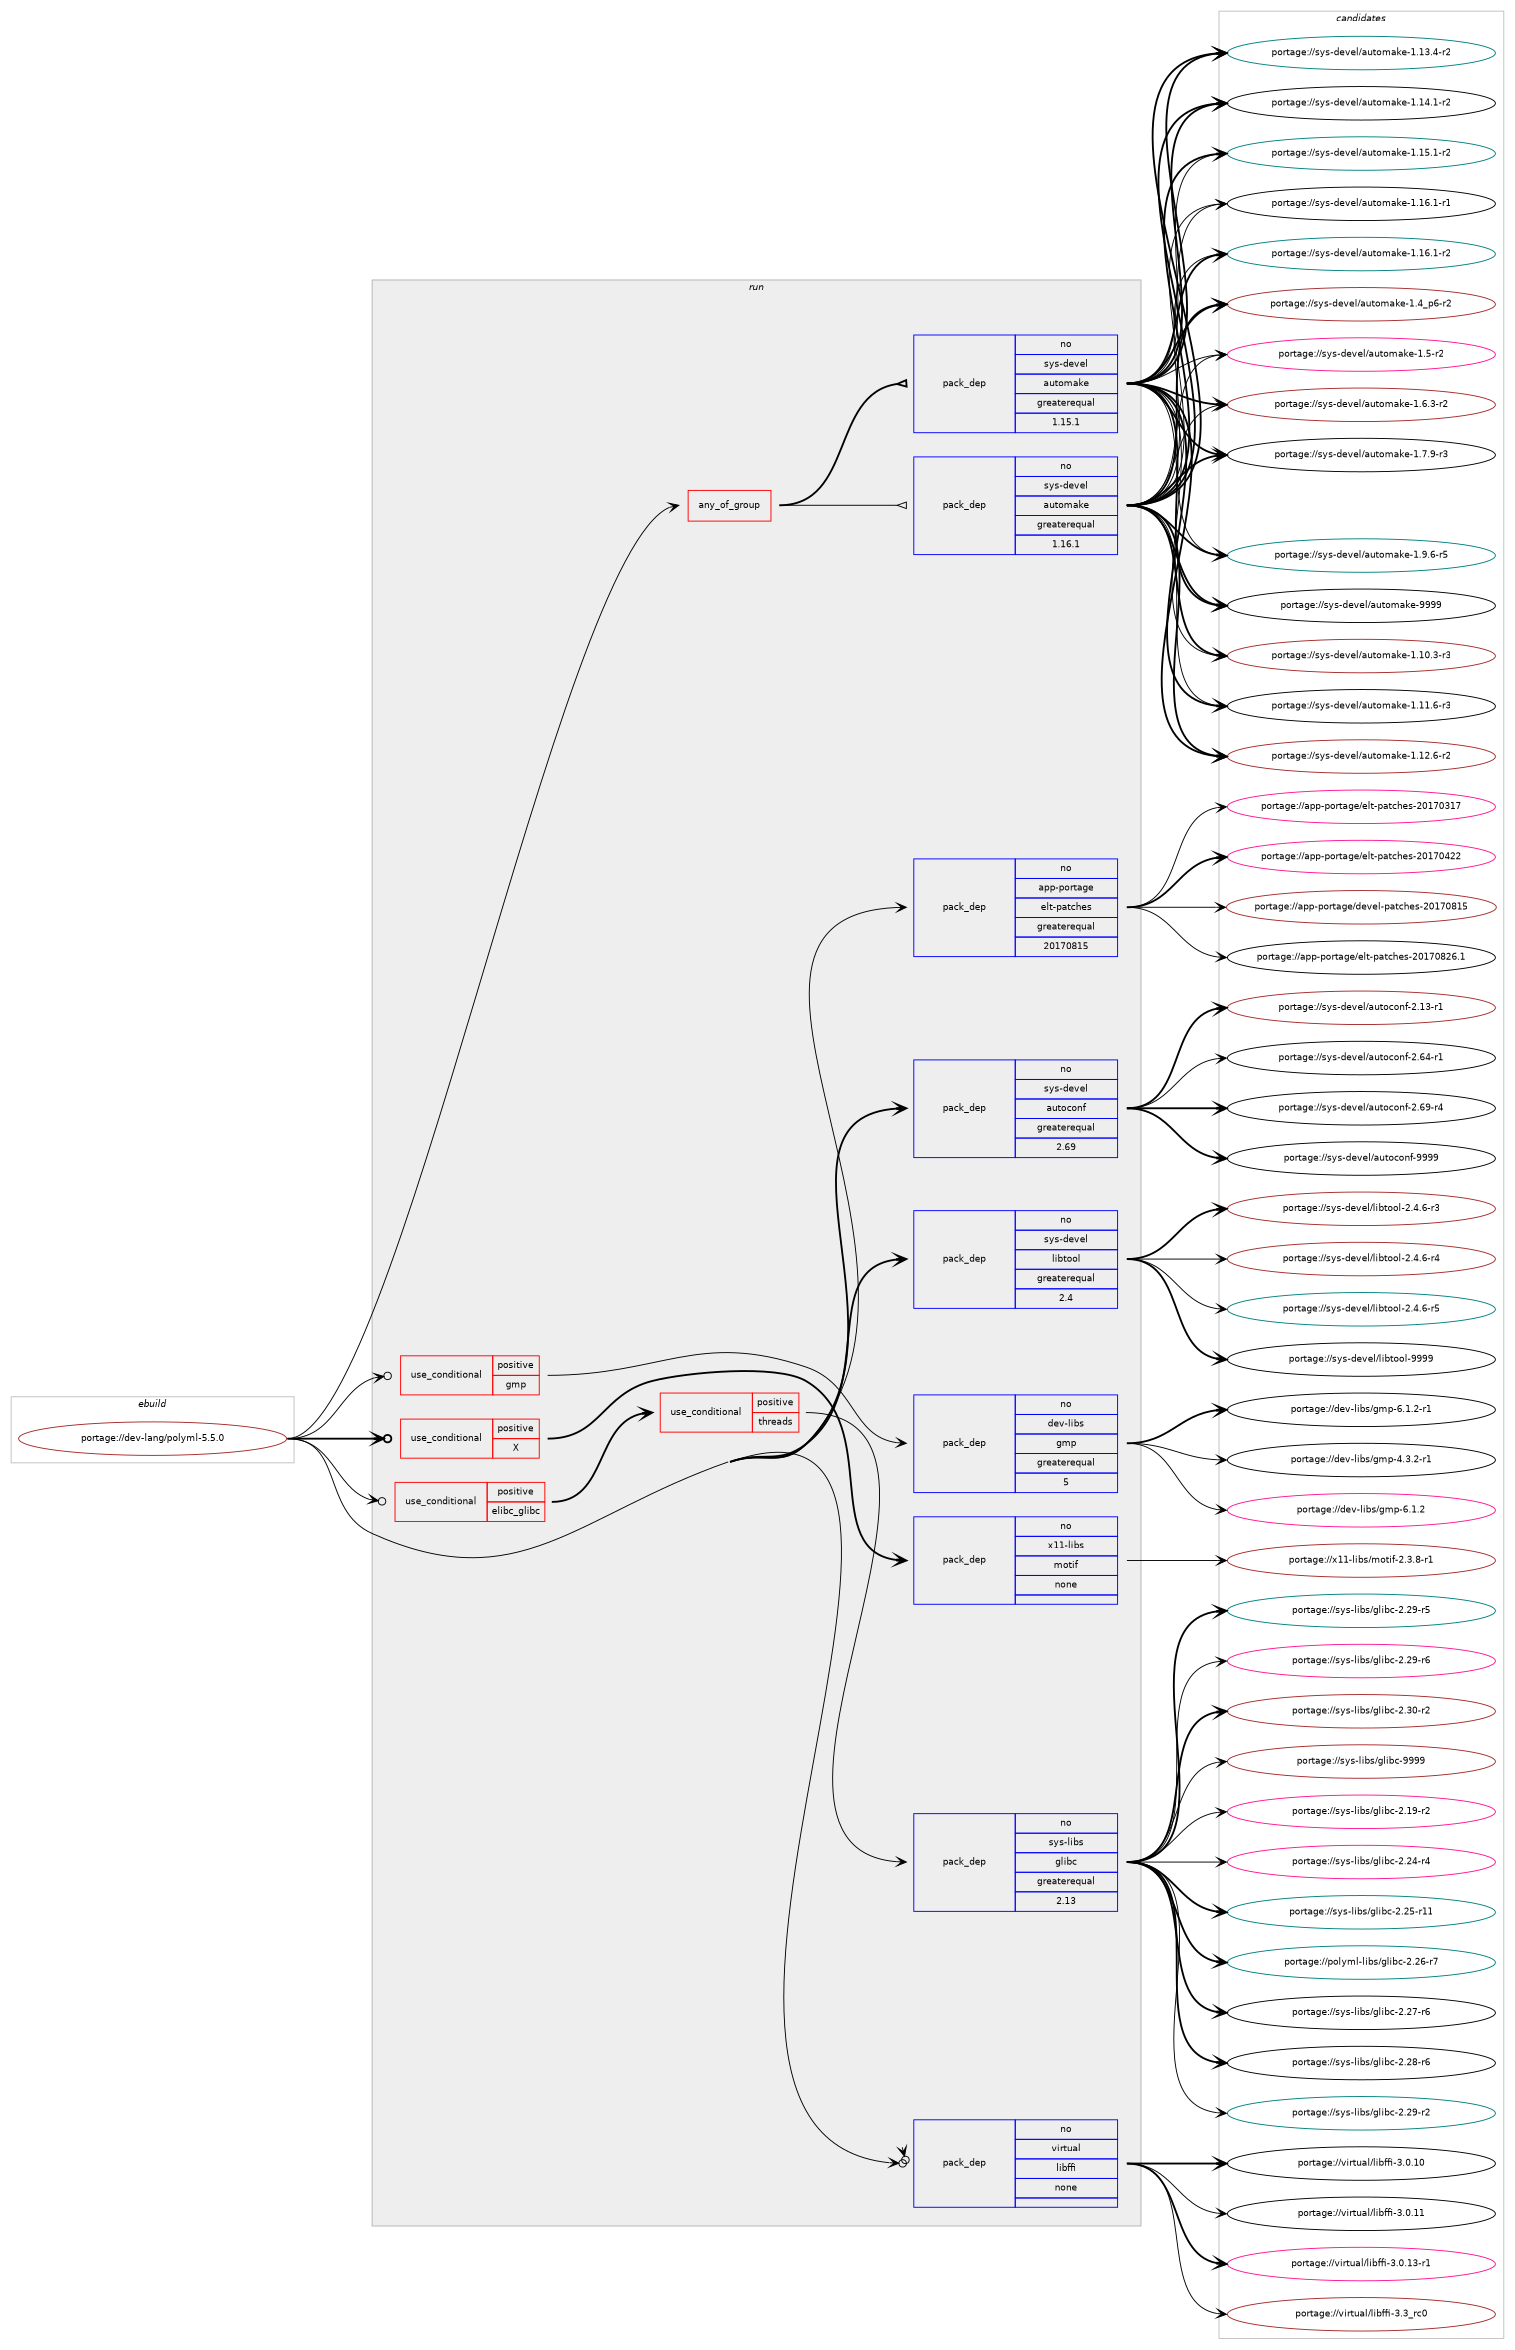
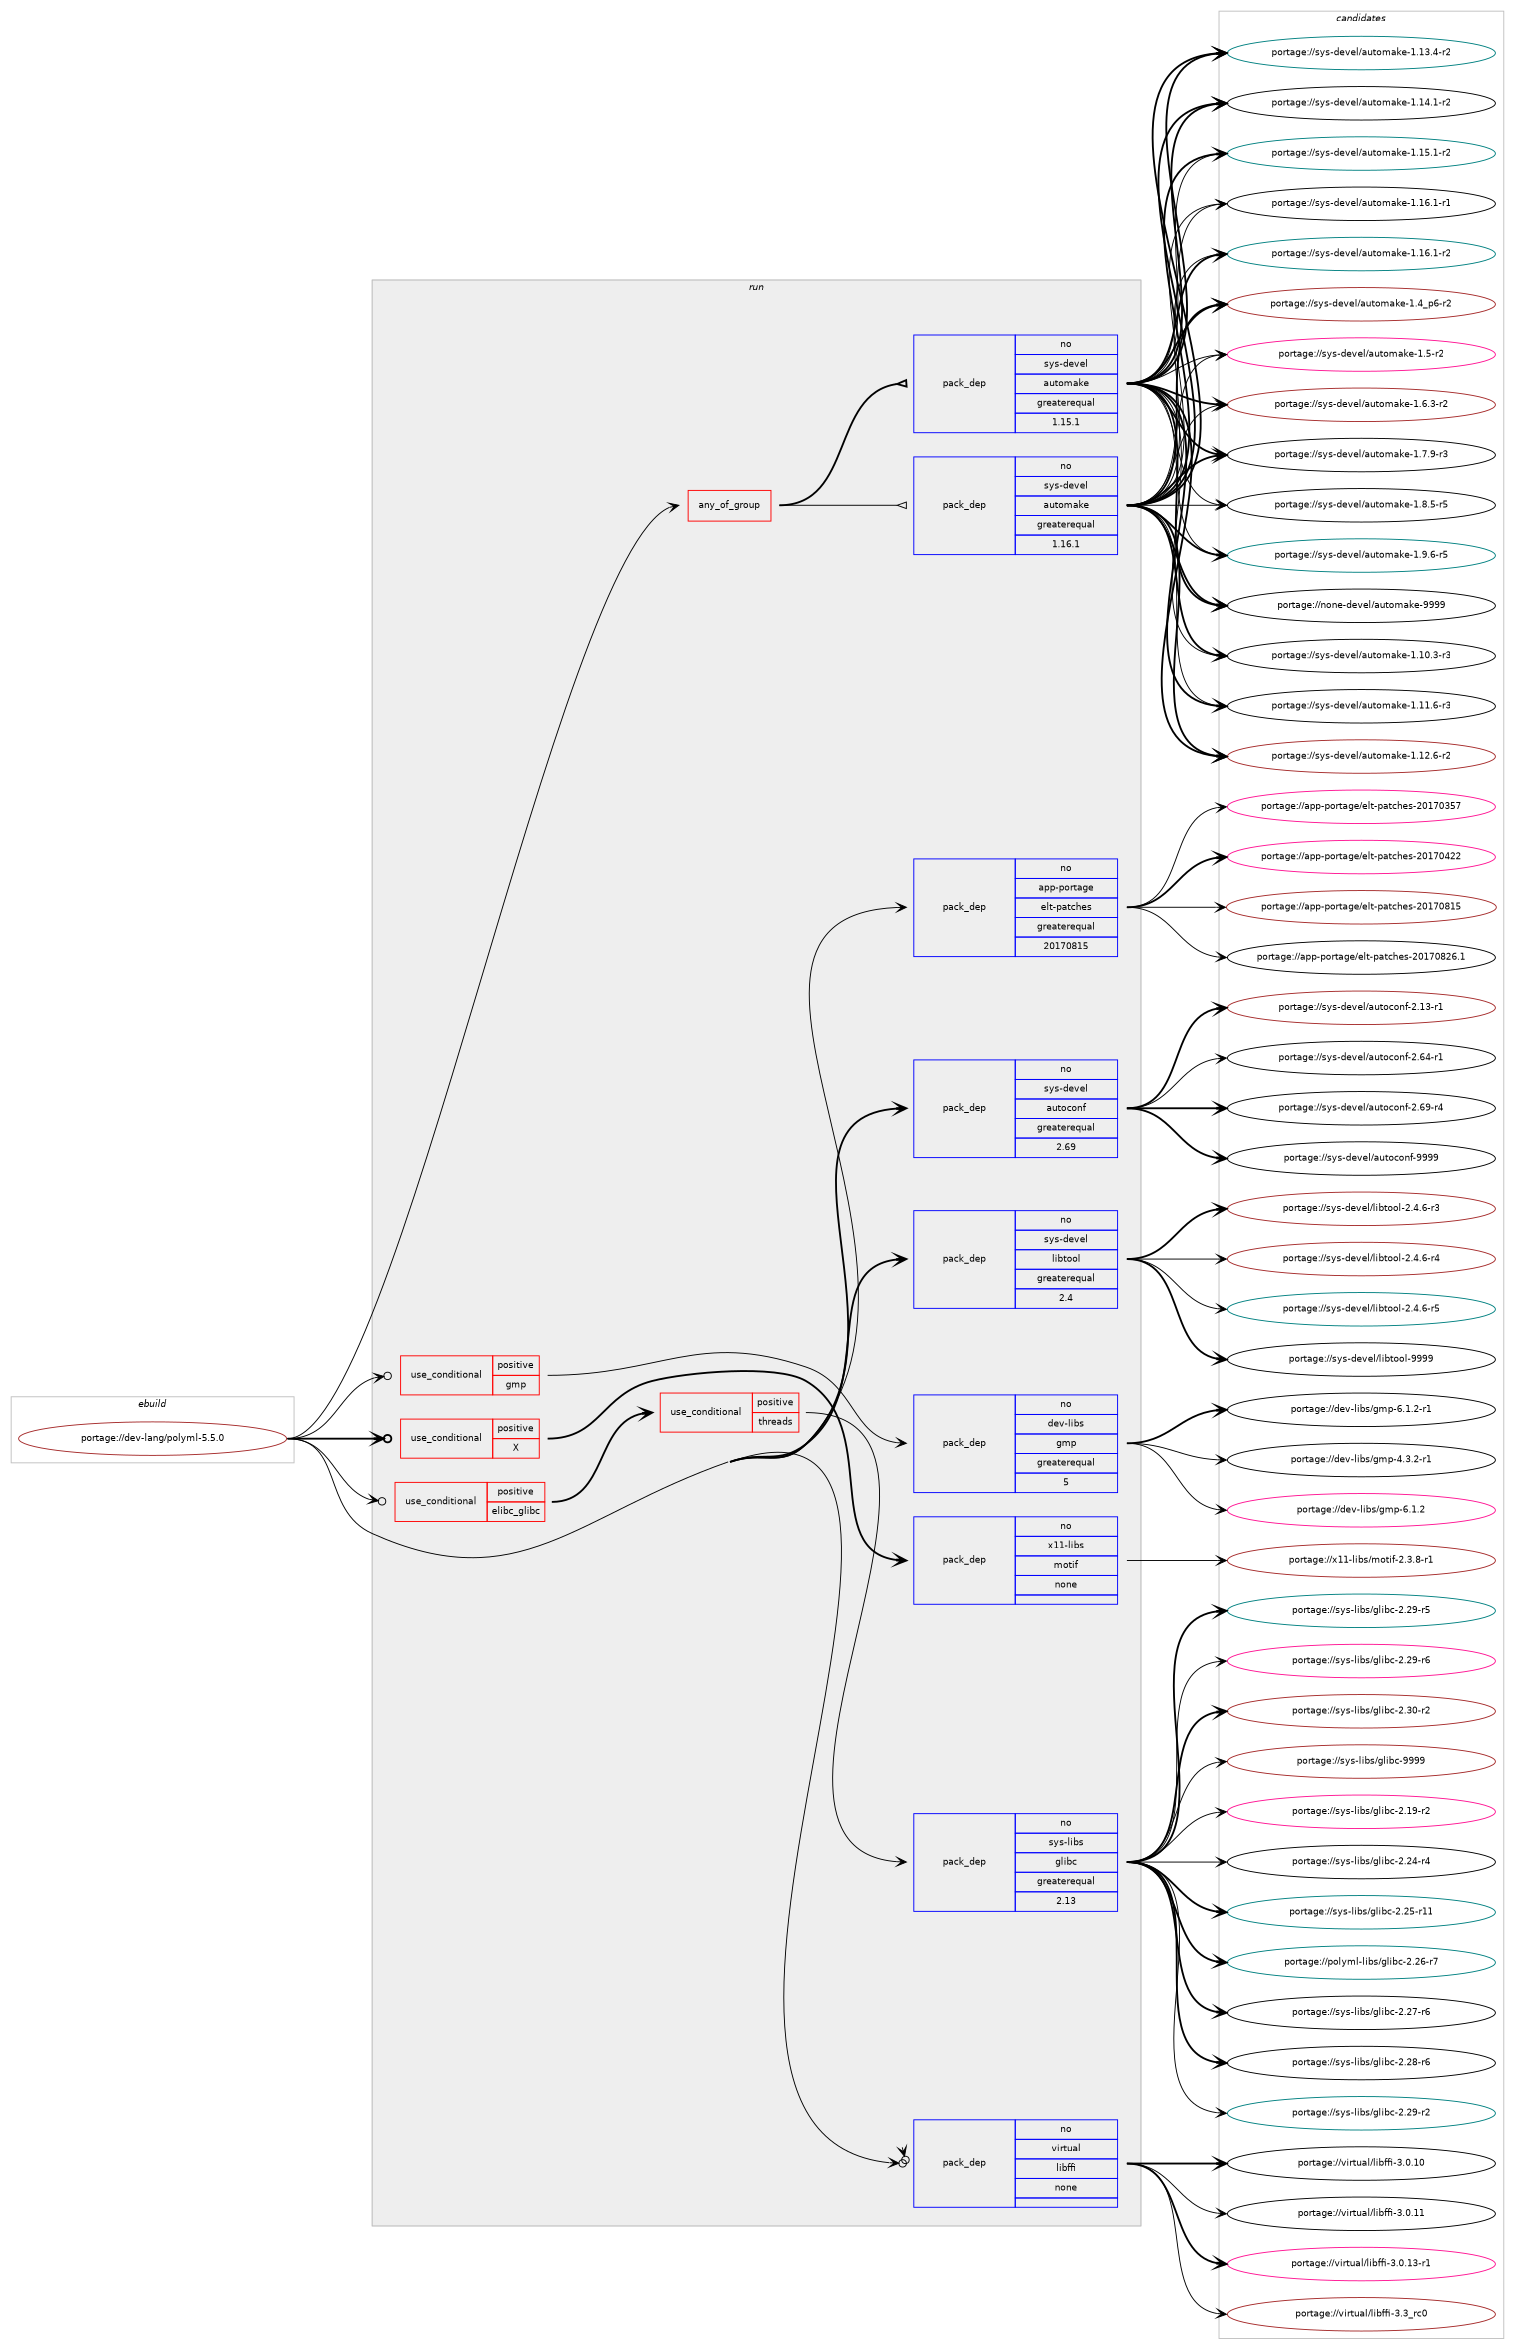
node "portage://sys-devel/automake-1.8.5-r5": added
node "portage://sys-devel/automake-9999": label "portage://sys-devel/automake-9999" -> "portage://none-devel/automake-9999"
node "portage://sys-devel/automake-1.10.3-r3": color brown -> black
node "portage://app-portage/elt-patches-20170317": label "portage://app-portage/elt-patches-20170317" -> "portage://app-portage/elt-patches-20170357"
node "portage://app-portage/devel-patches-20170815": label "portage://app-portage/devel-patches-20170815" -> "portage://app-portage/elt-patches-20170815"
node "portage://sys-libs/glibc-2.24-r4": color deeppink -> black
